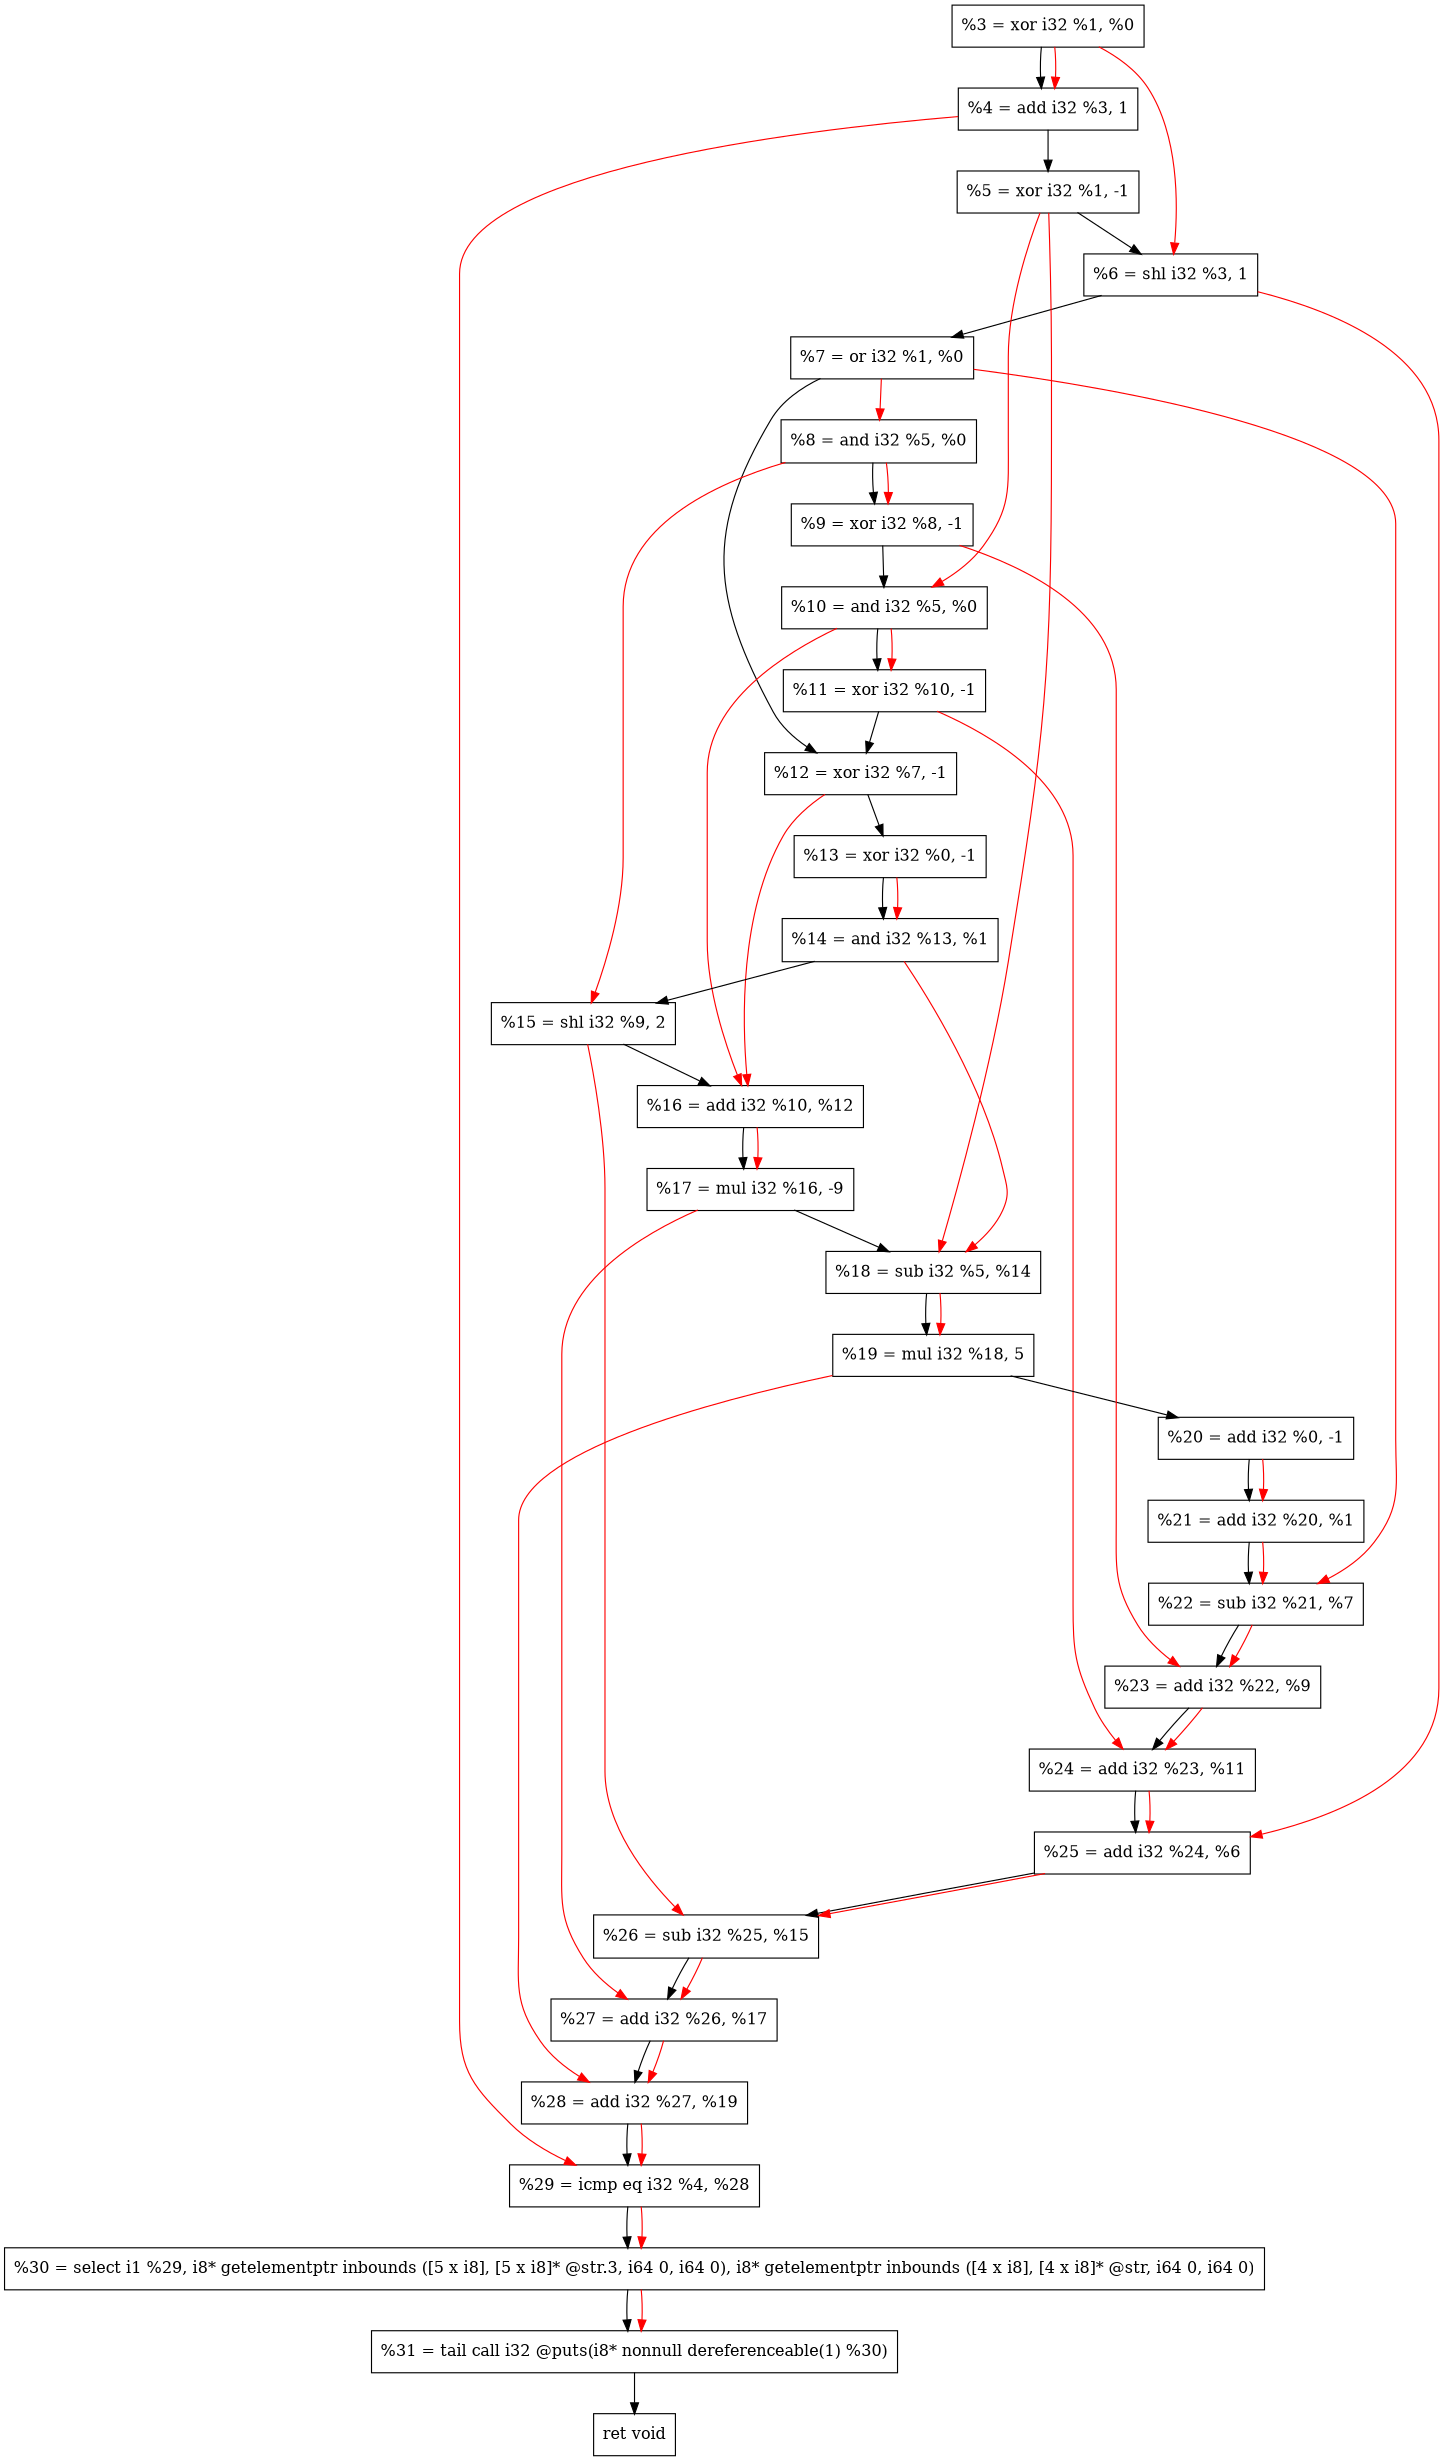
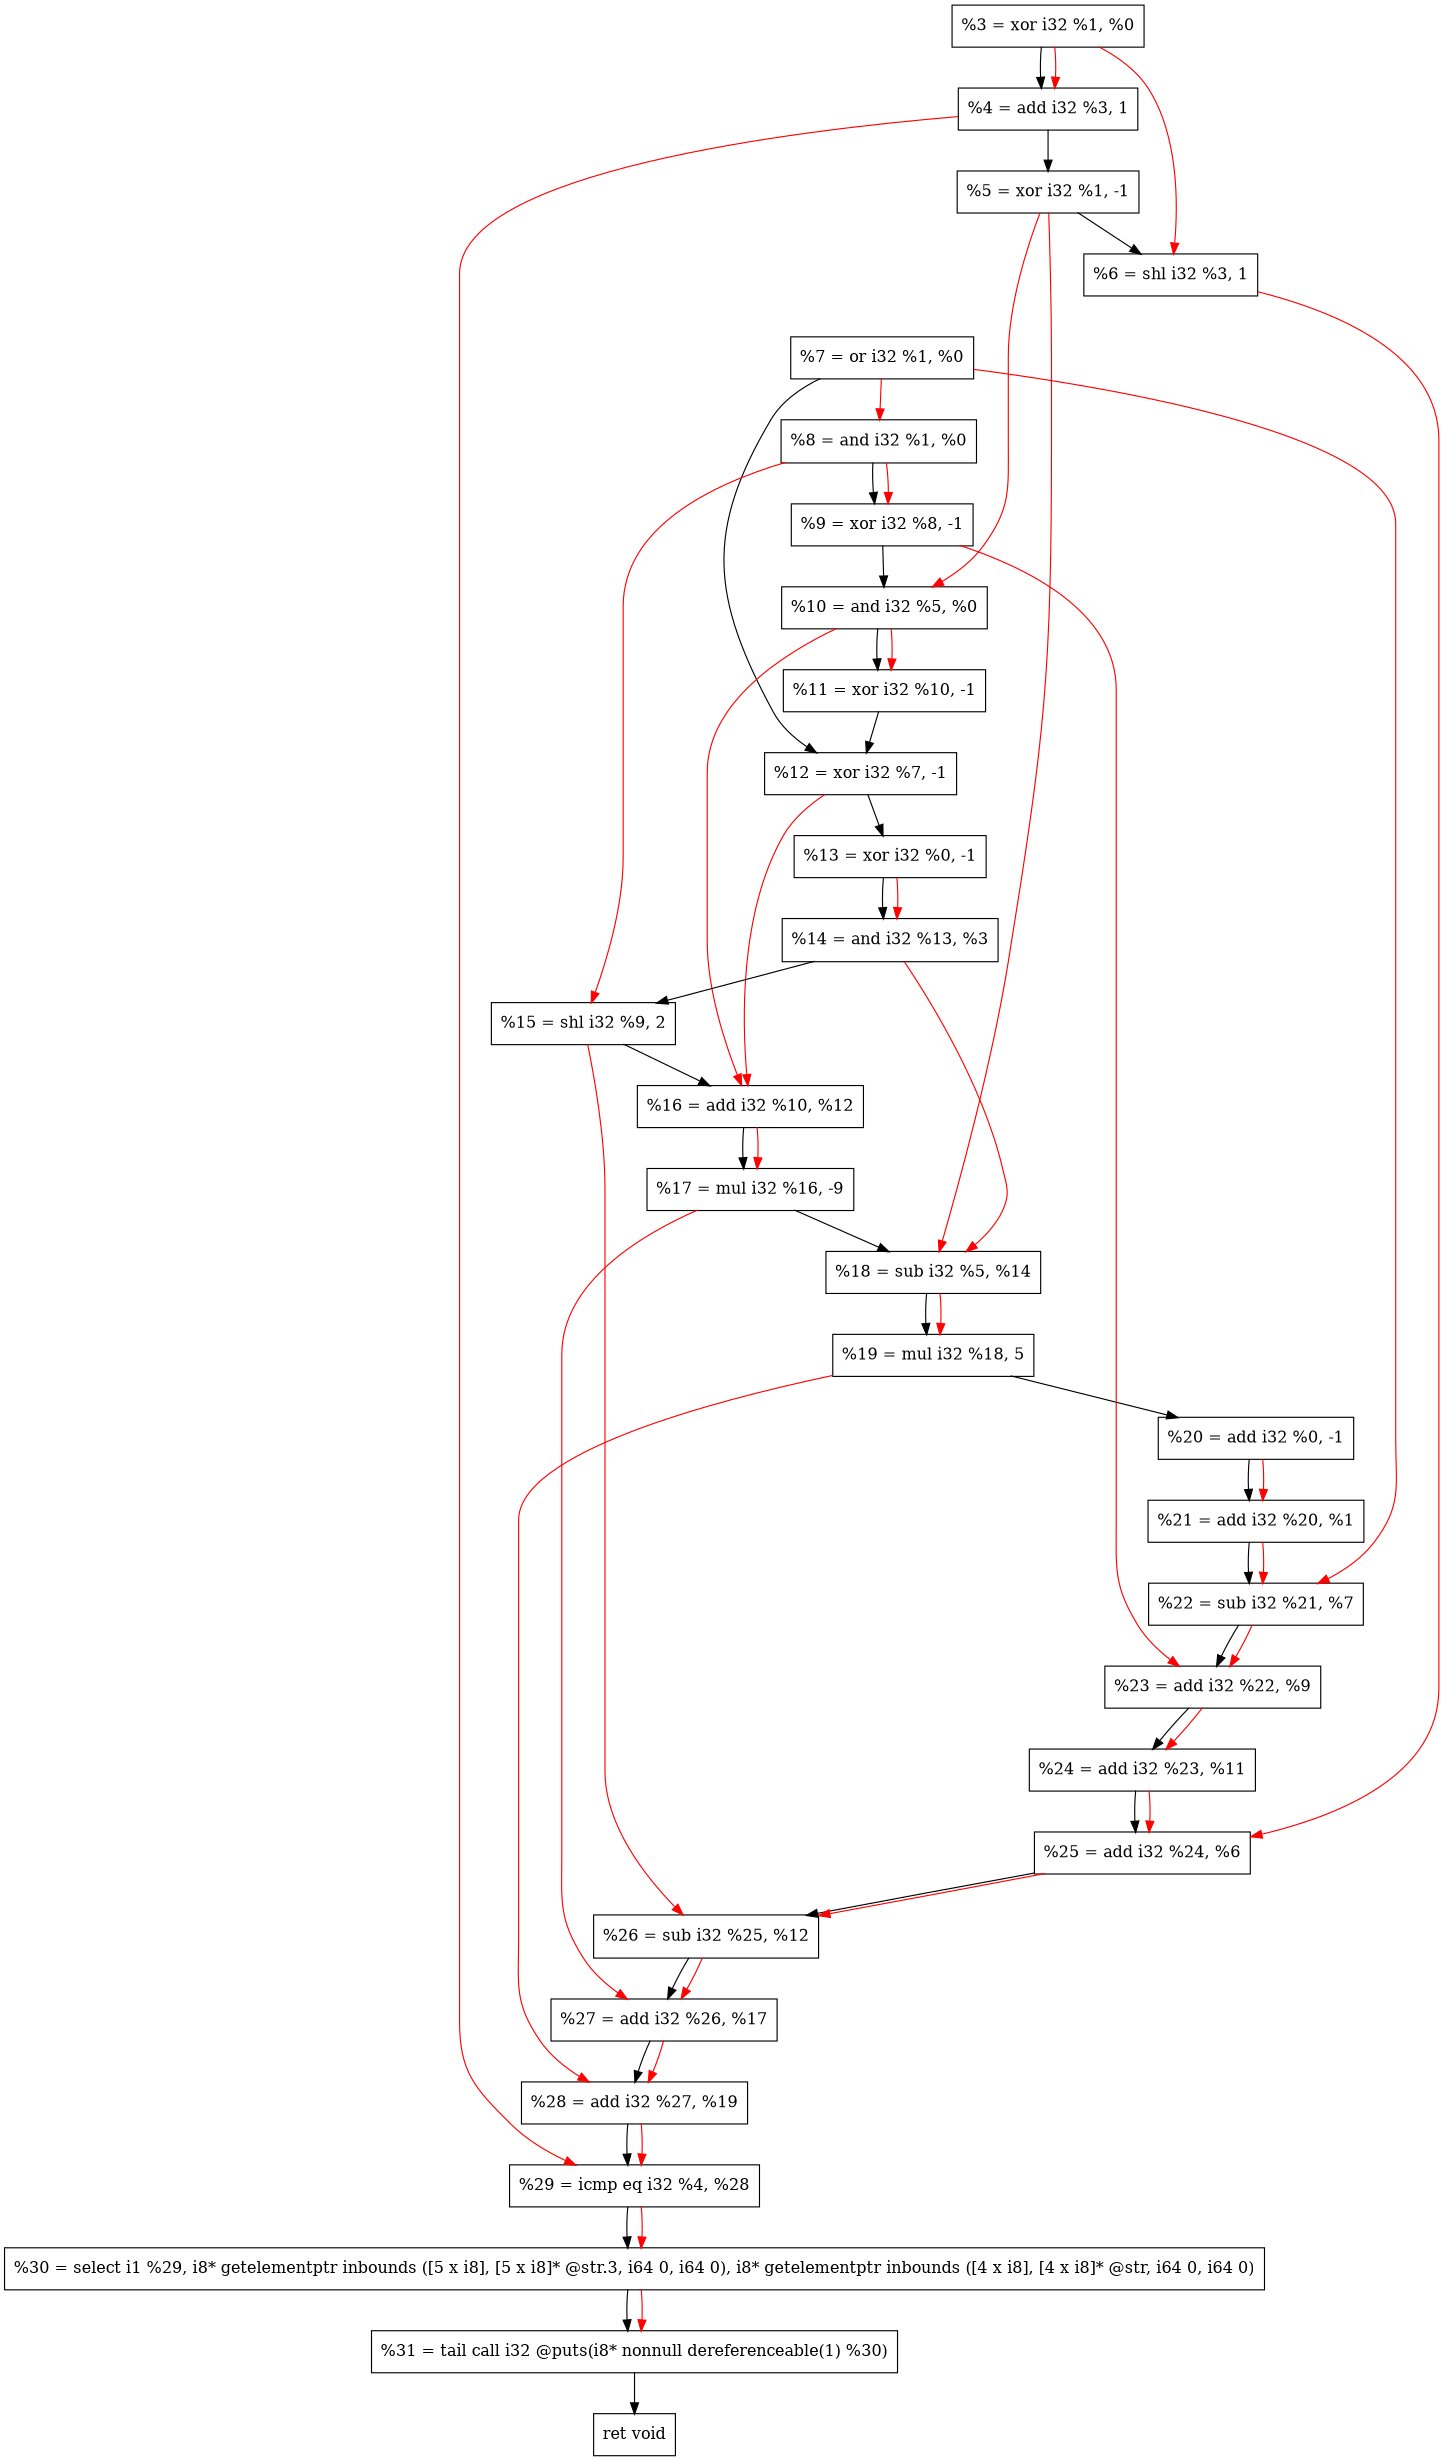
edge "%6 = shl i32 %3, 1" -> "%7 = or i32 %1, %0": removed
node "%8 = and i32 %5, %0": label "%8 = and i32 %5, %0" -> "%8 = and i32 %1, %0"
node "%14 = and i32 %13, %1": label "%14 = and i32 %13, %1" -> "%14 = and i32 %13, %3"
edge "%11 = xor i32 %10, -1" -> "%24 = add i32 %23, %11": removed
node "%26 = sub i32 %25, %15": label "%26 = sub i32 %25, %15" -> "%26 = sub i32 %25, %12"
